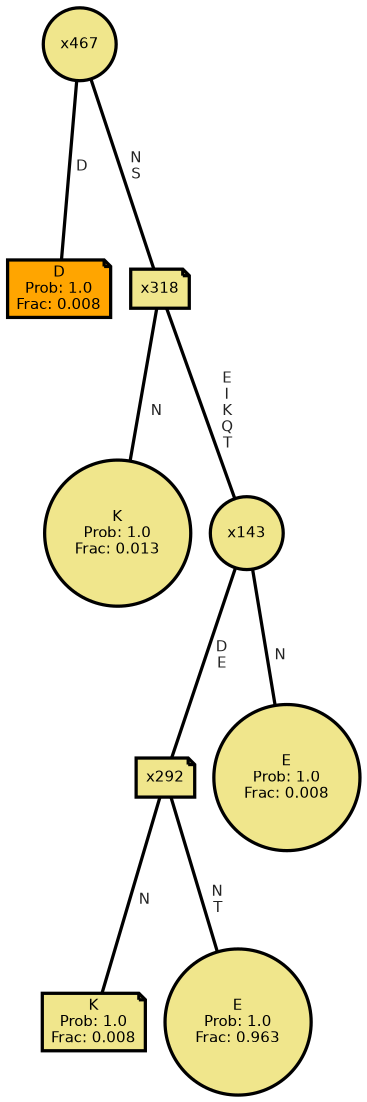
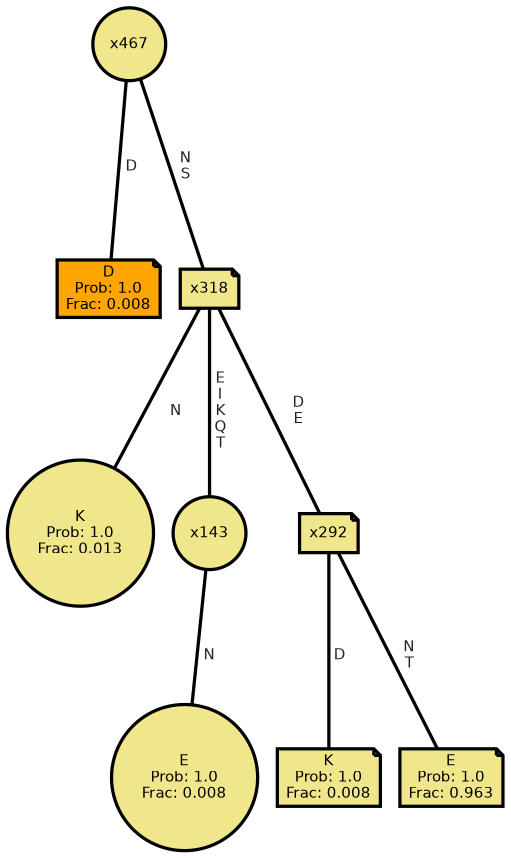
edge "x143" -- "x292": now "x318" -- "x292"
edge "x292" -- "K Prob: 1.0 Frac: 0.008": label " N" -> " D"
node "E Prob: 1.0 Frac: 0.963": shape circle -> note
